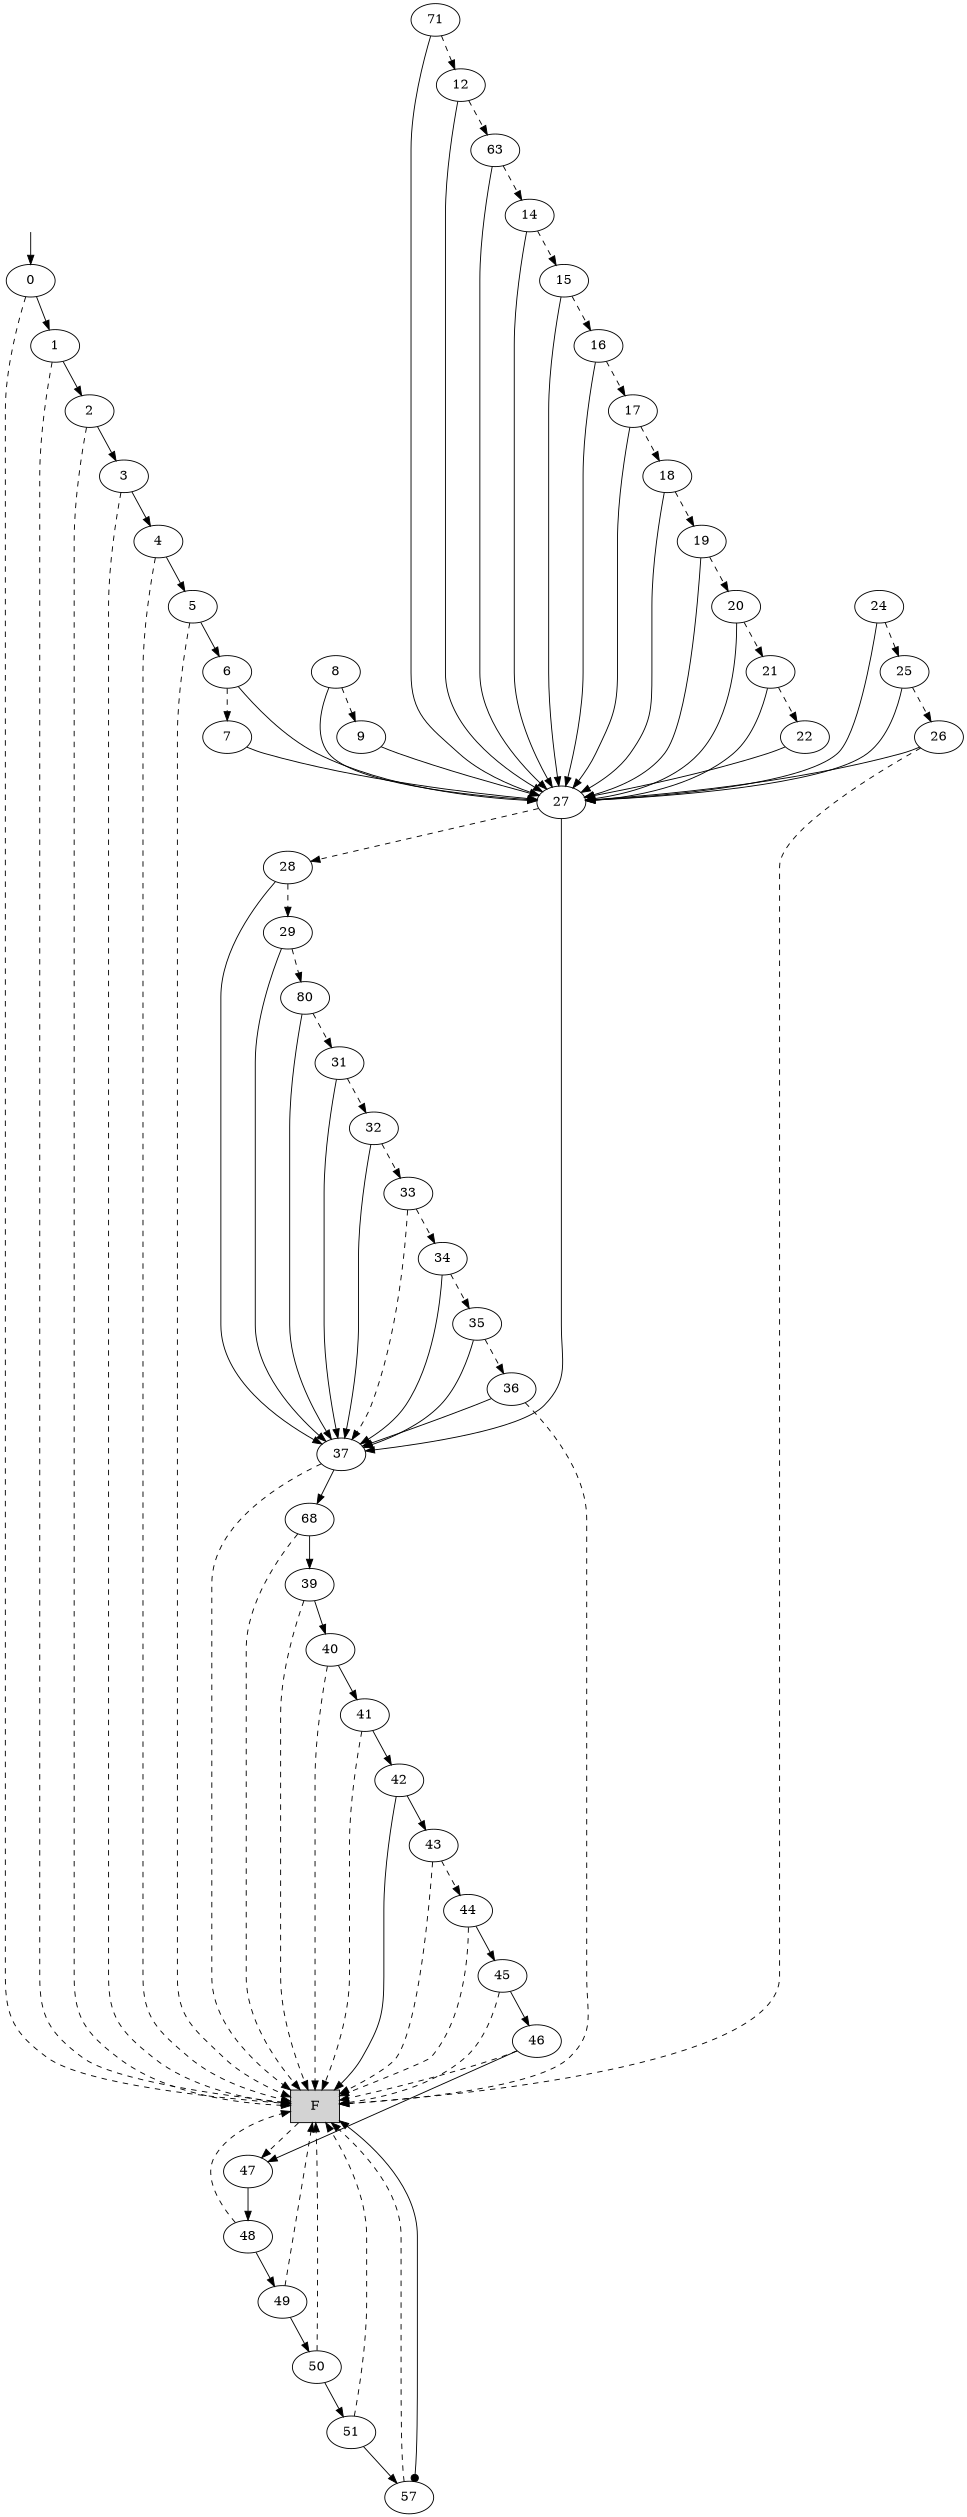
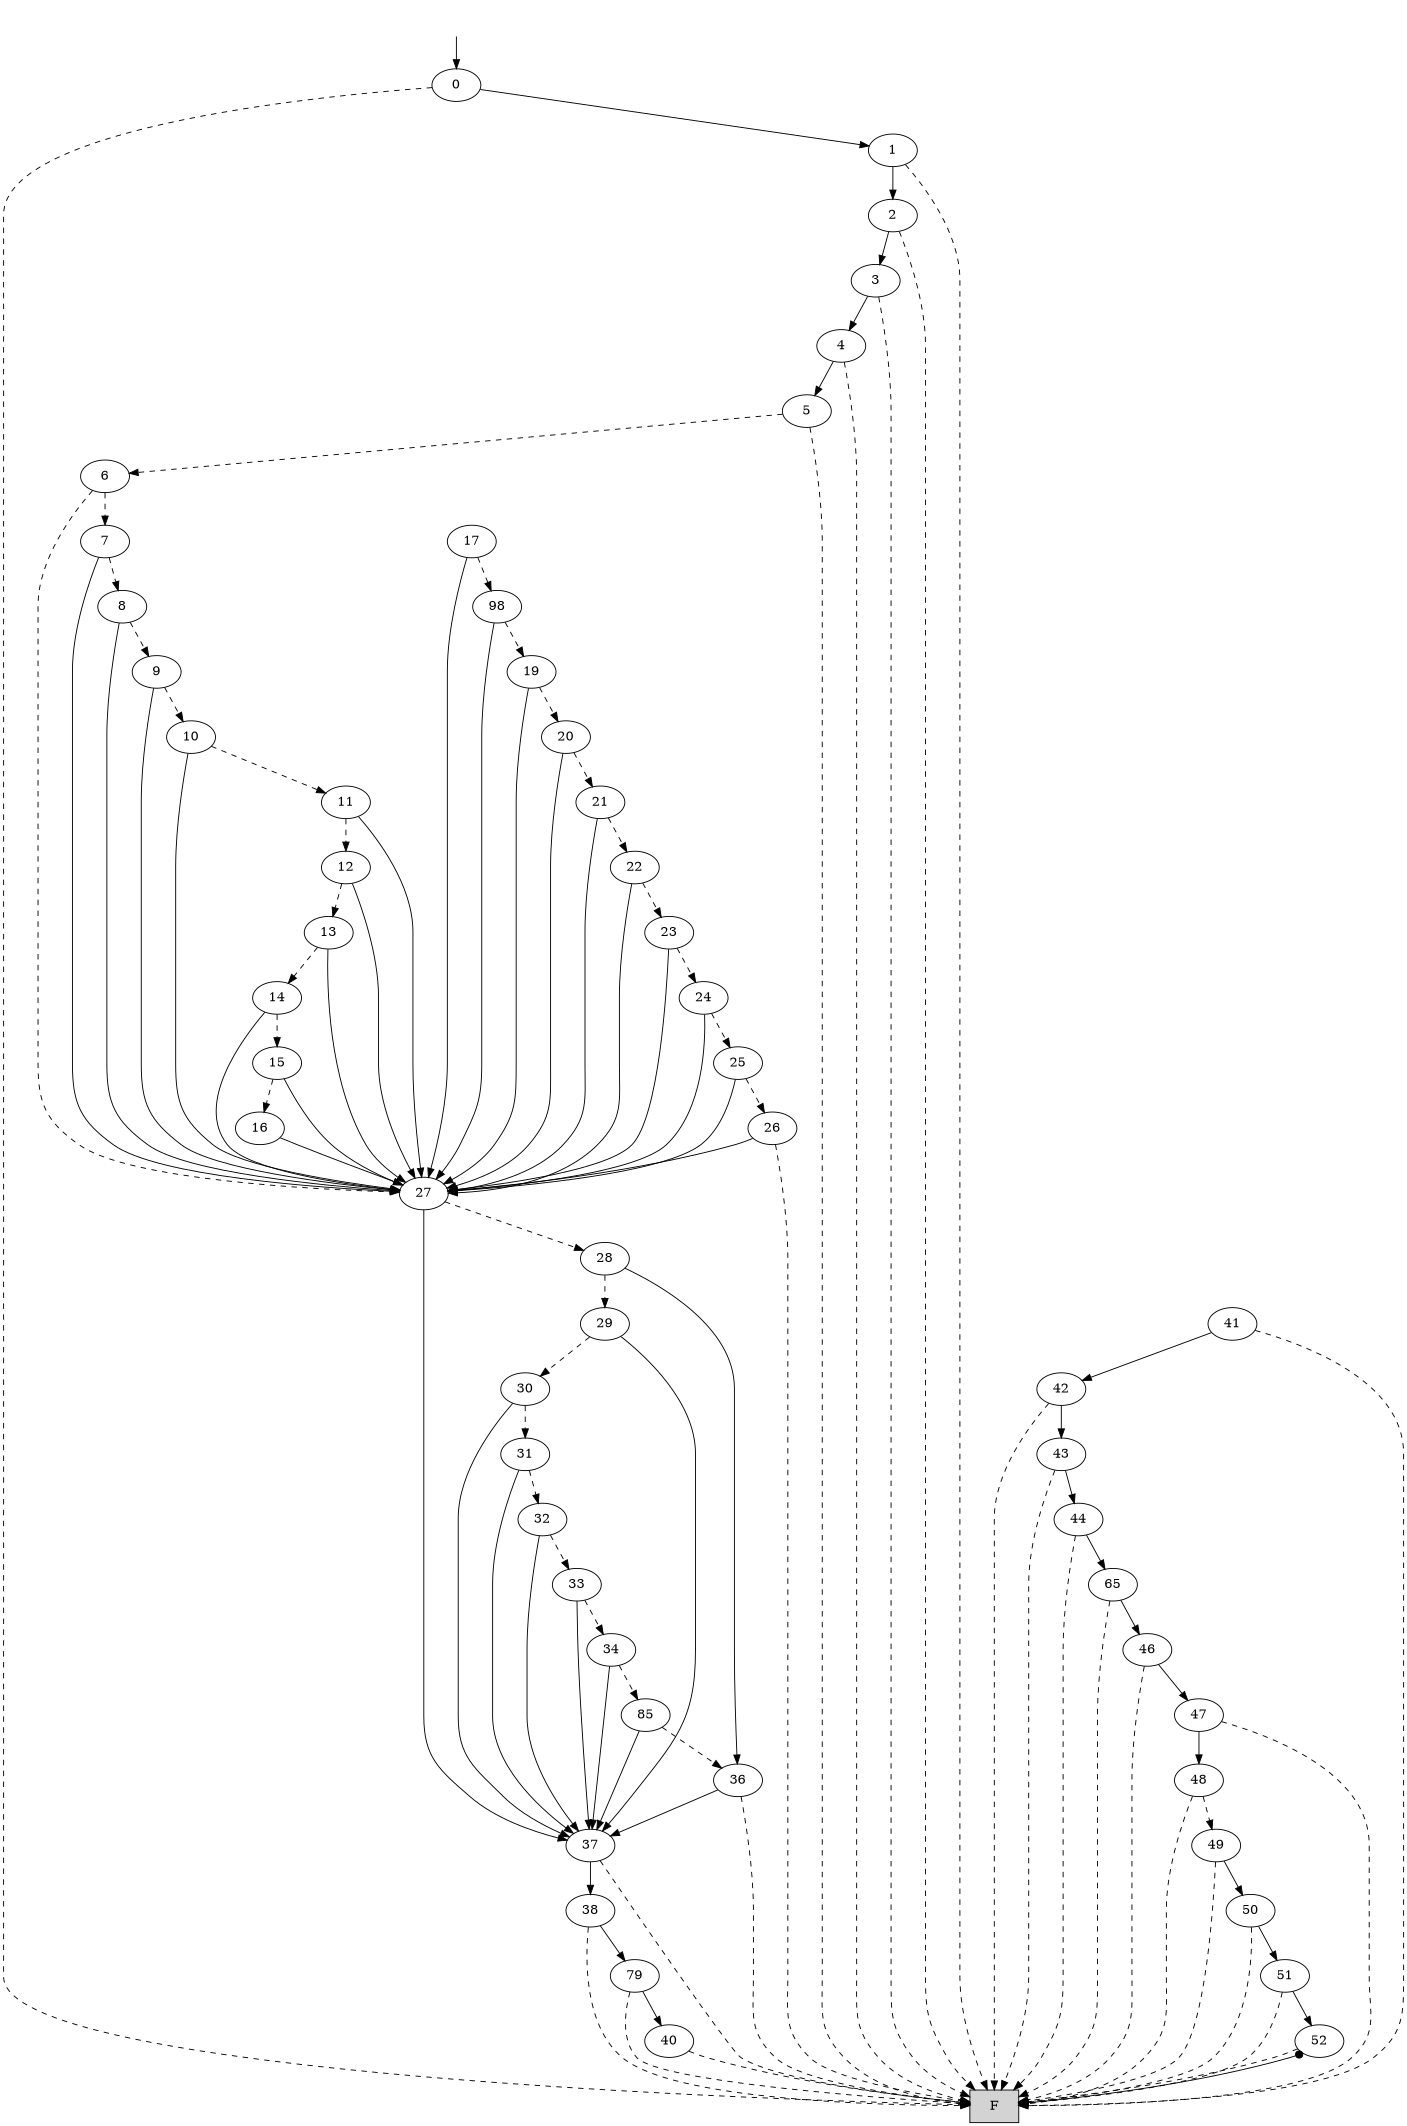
node "71": label "71" -> "11"
node "63": label "63" -> "13"
edge "16" -> "17": removed
node "18": label "18" -> "98"
edge "7" -> "8": added
edge "5" -- "6": style solid -> dashed
node "10": added
edge "6" -- "27": style solid -> dashed
node "23": added
node "80": label "80" -> "30"
edge "28" -- "37": now "28" -- "36"
edge "33" -- "37": style dashed -> solid
node "35": label "35" -> "85"
node "68": label "68" -> "38"
node "39": label "39" -> "79"
edge "40" -- "41": removed
edge "43" -- "44": style dashed -> solid
edge "42" -> "F": style solid -> dashed
node "45": label "45" -> "65"
edge "F" -> "47": reversed
edge "48" -- "49": style solid -> dashed
node "57": label "57" -> "52"
